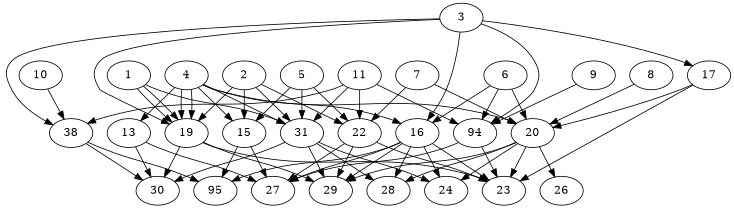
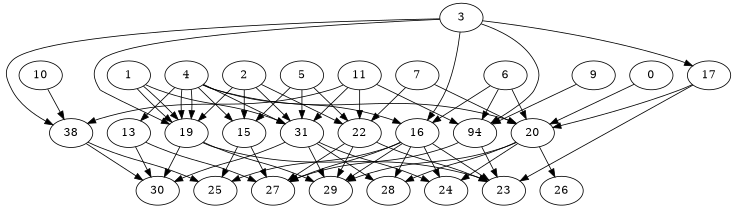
node "8": label "8" -> "0"
edge "20" -> "23": removed
node "95": label "95" -> "25"
